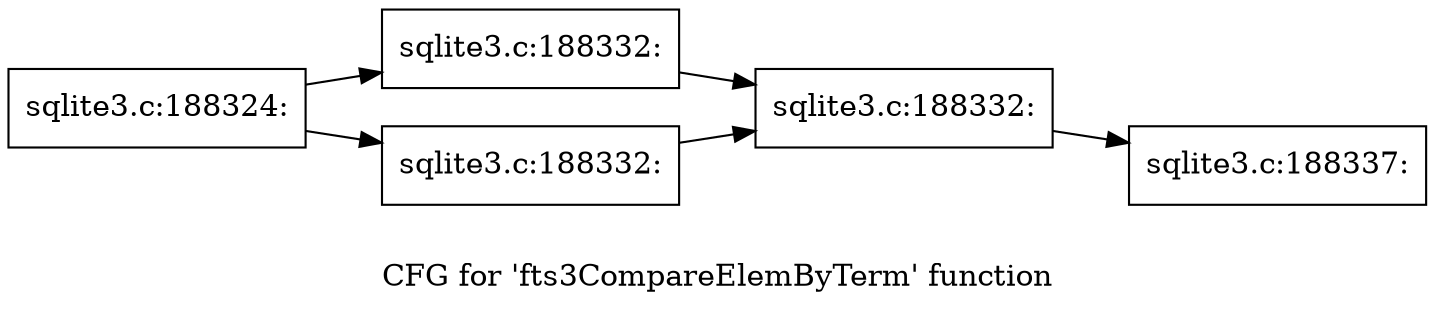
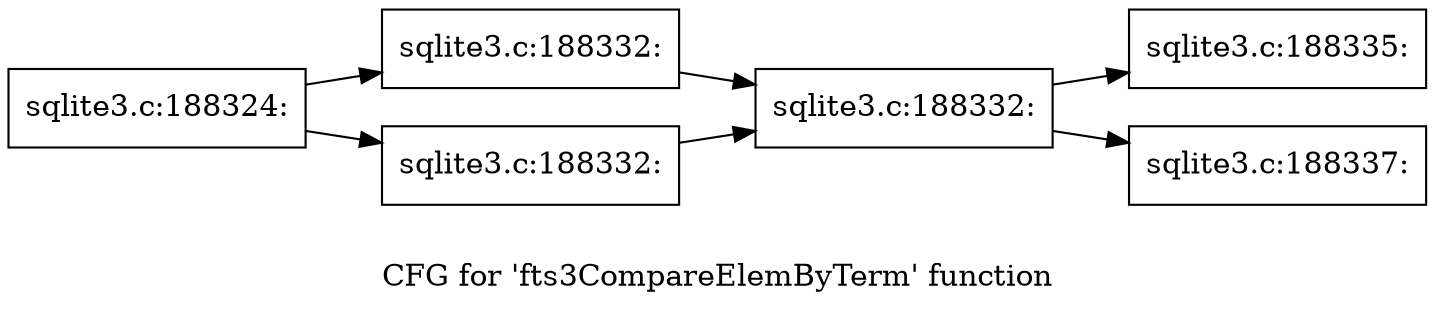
node "sqlite3.c:188335:": added
